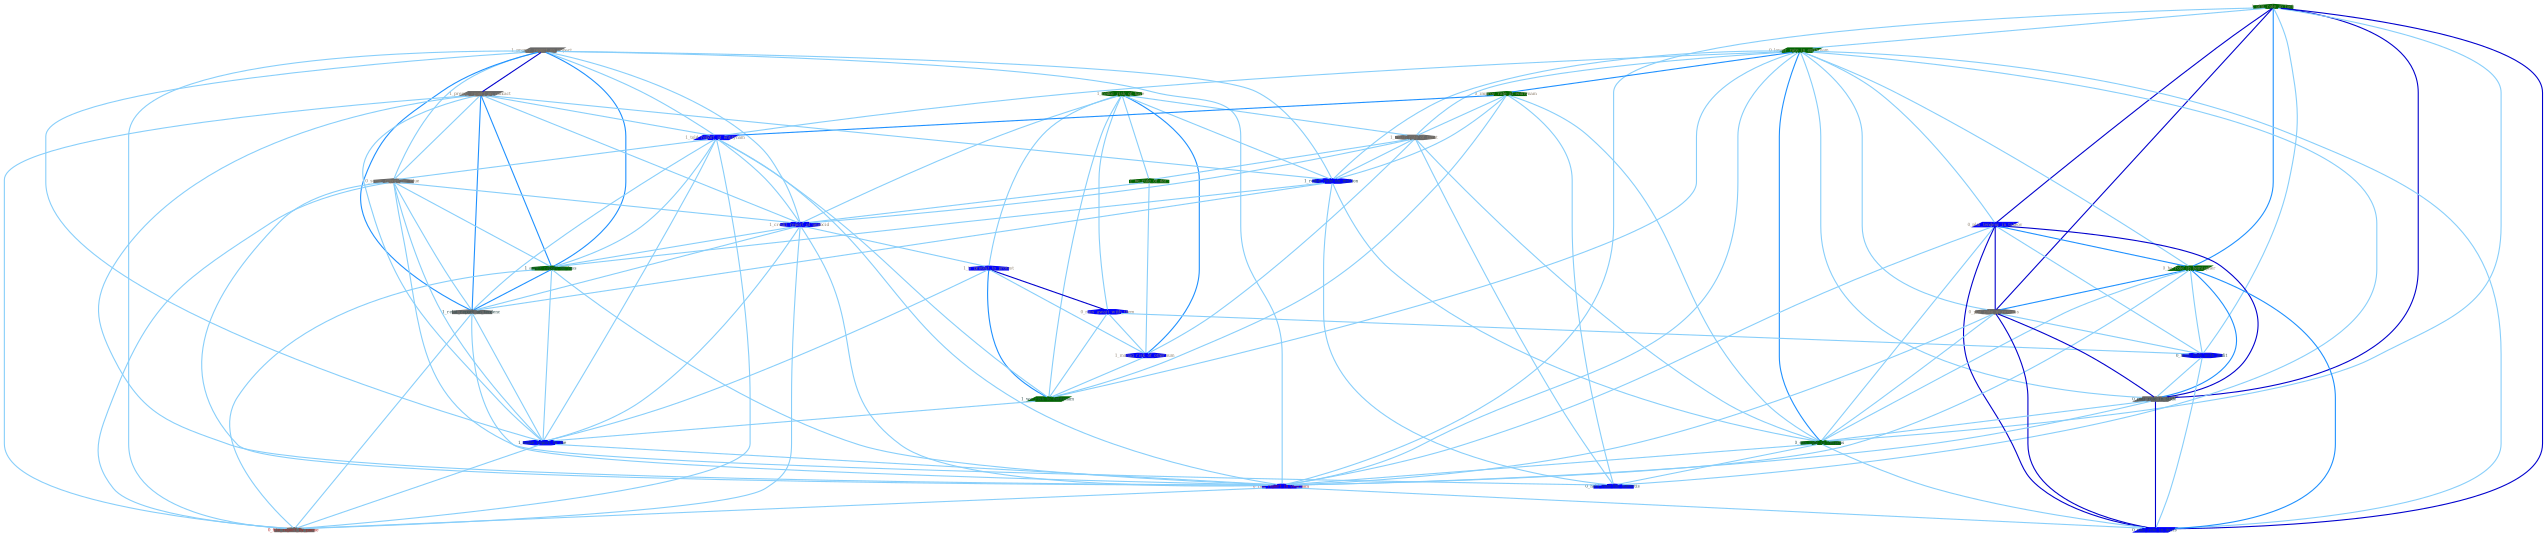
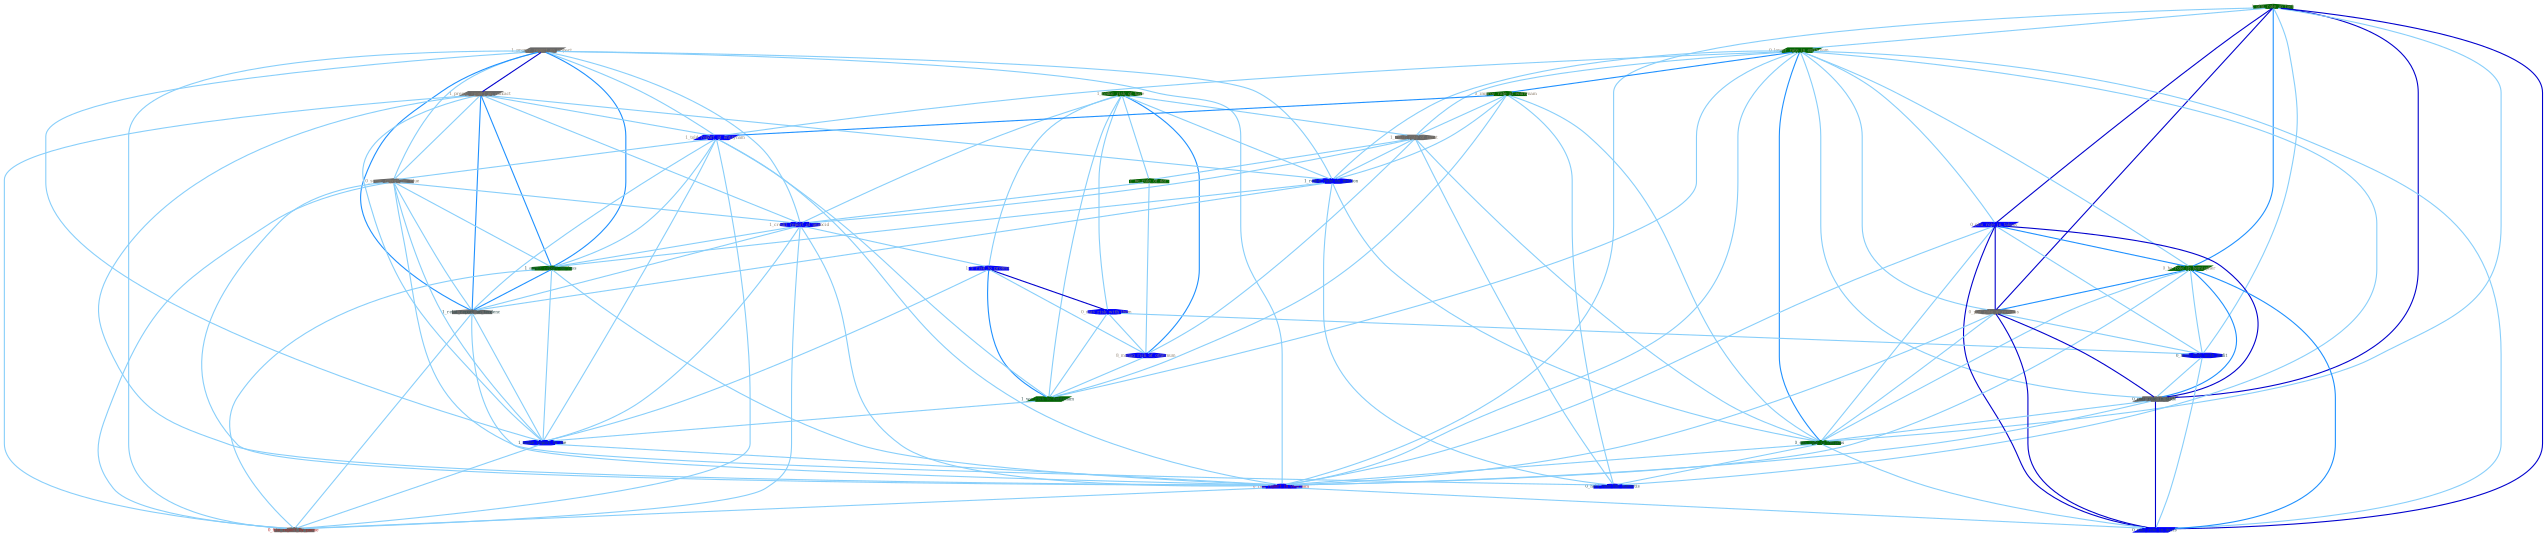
edge "1_told_report_at_entitynam" -- "1_credit_report_of_genocid": removed
node "0_plai_tendenc_in_takeov": label "0_plai_tendenc_in_takeov" -> "0_plai_role_in_takeov"
node "1_'s_protest_to_protest": label "1_'s_protest_to_protest" -> "1_'s_risk_to_protest"
node "0_rais_await_with_them": label "0_rais_await_with_them" -> "0_rais_risk_with_them"
node "1_manag_risk_of_othernum": label "1_manag_risk_of_othernum" -> "8_manag_risk_of_othernum"
